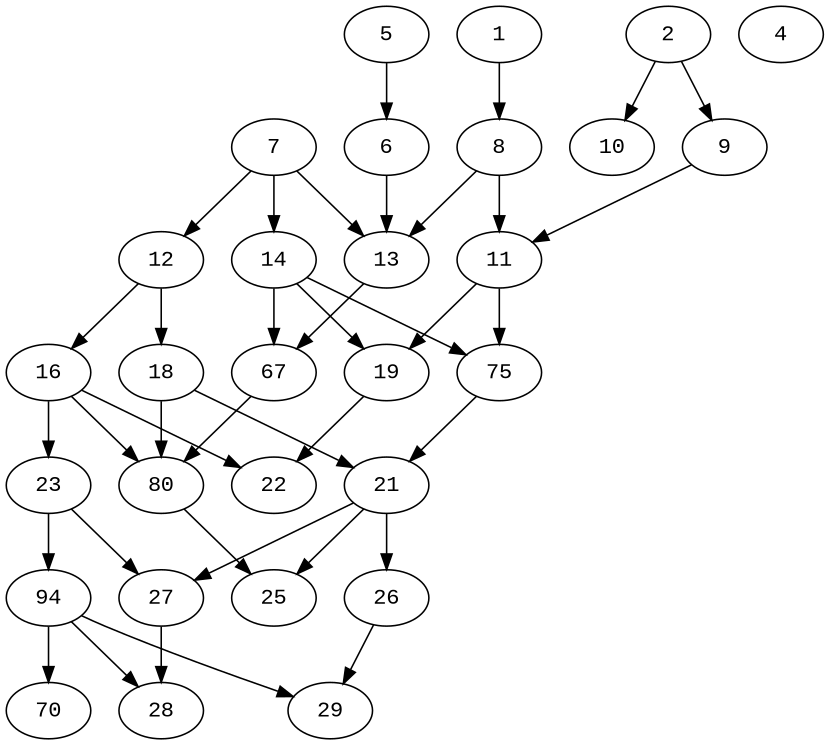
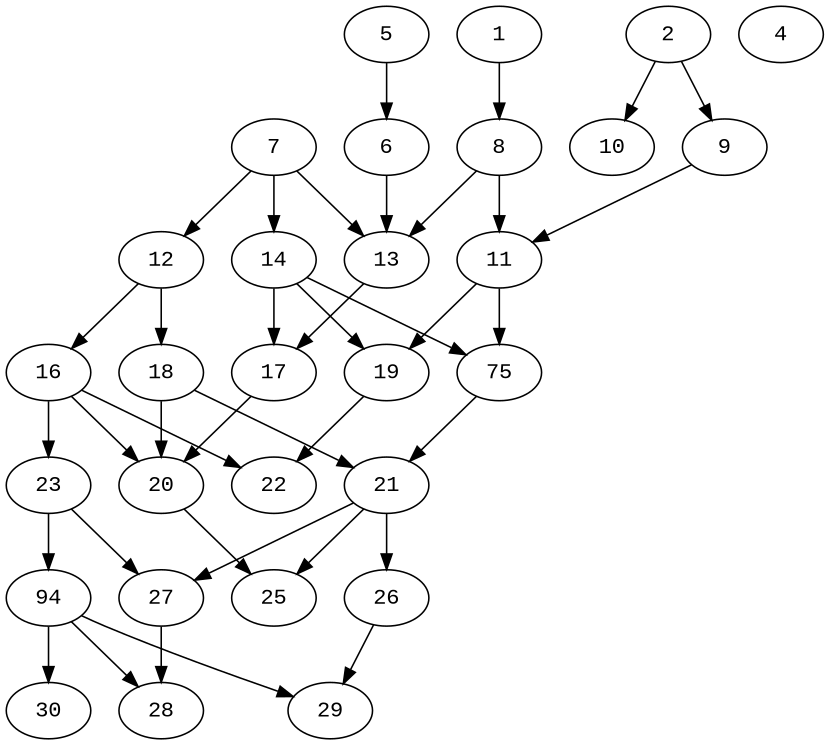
node "67": label "67" -> "17"
node "80": label "80" -> "20"
node "70": label "70" -> "30"
